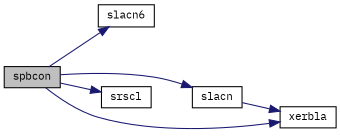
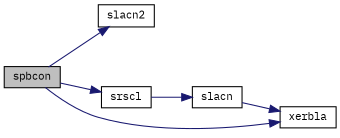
node "slacn6": label "slacn6" -> "slacn2"
edge "spbcon" -> "slacn": now "srscl" -> "slacn"
